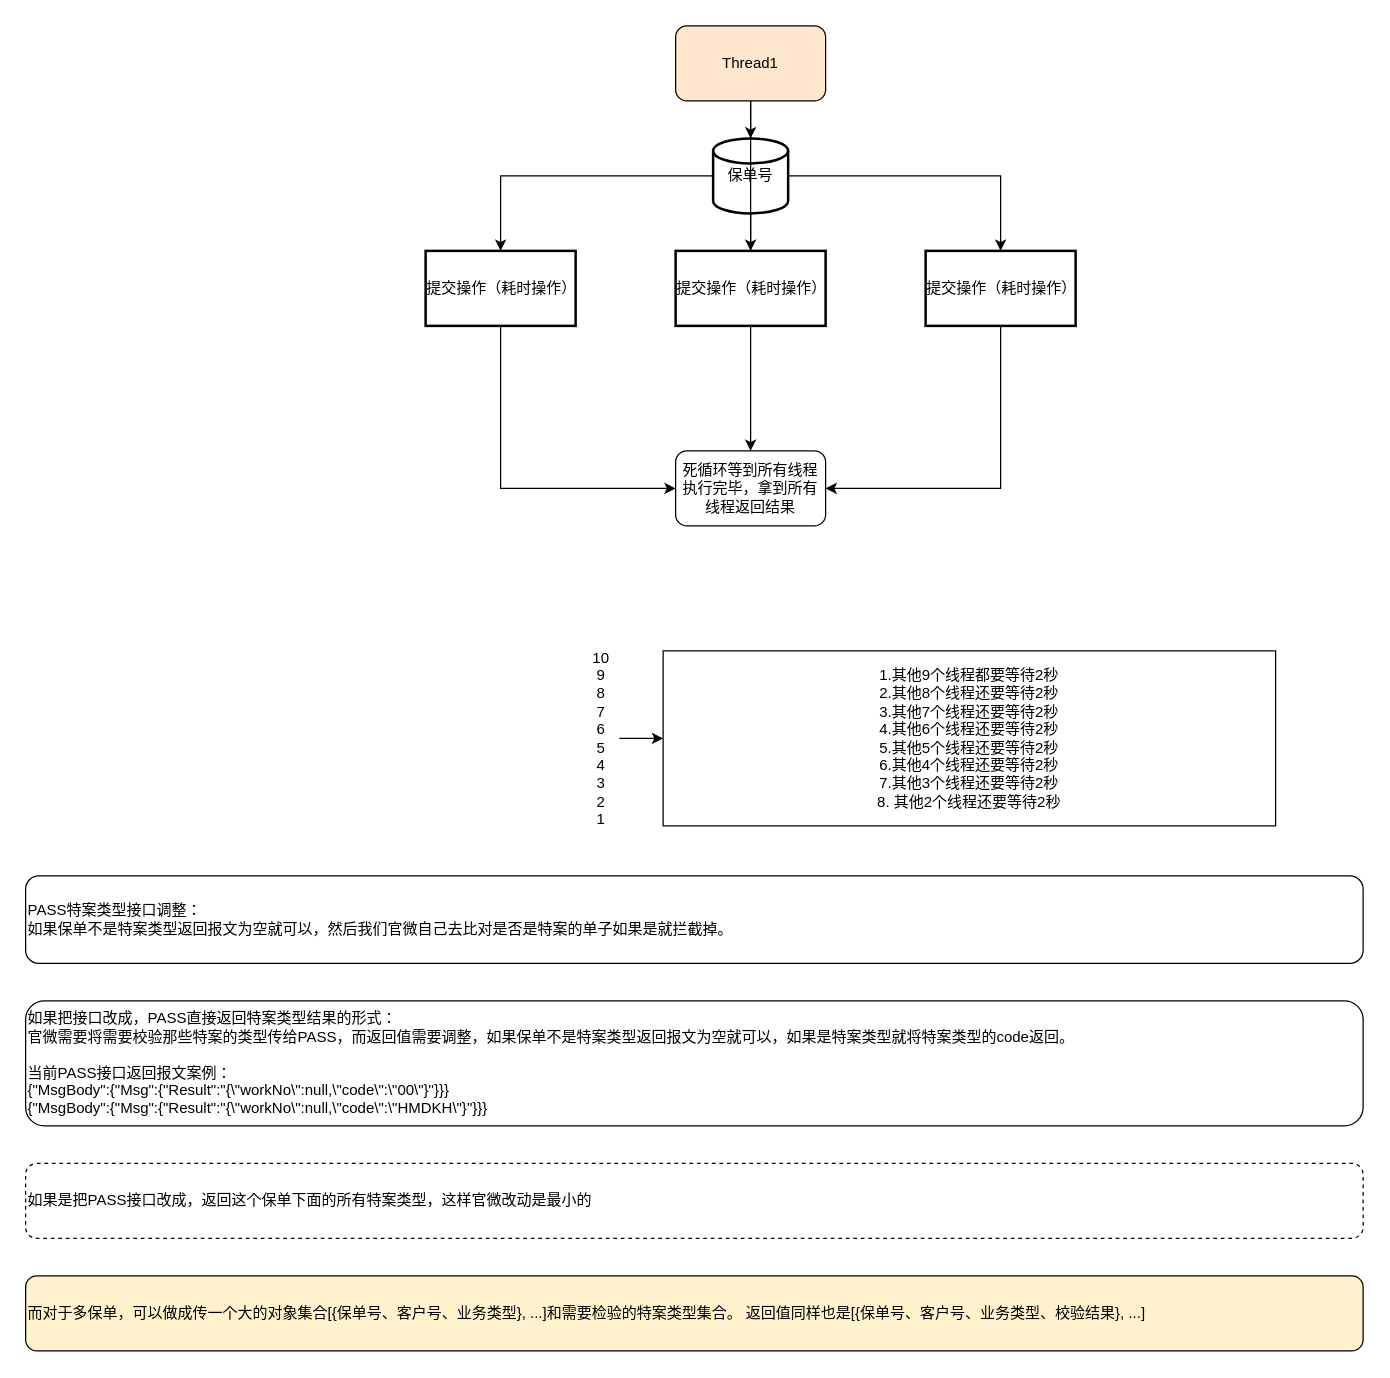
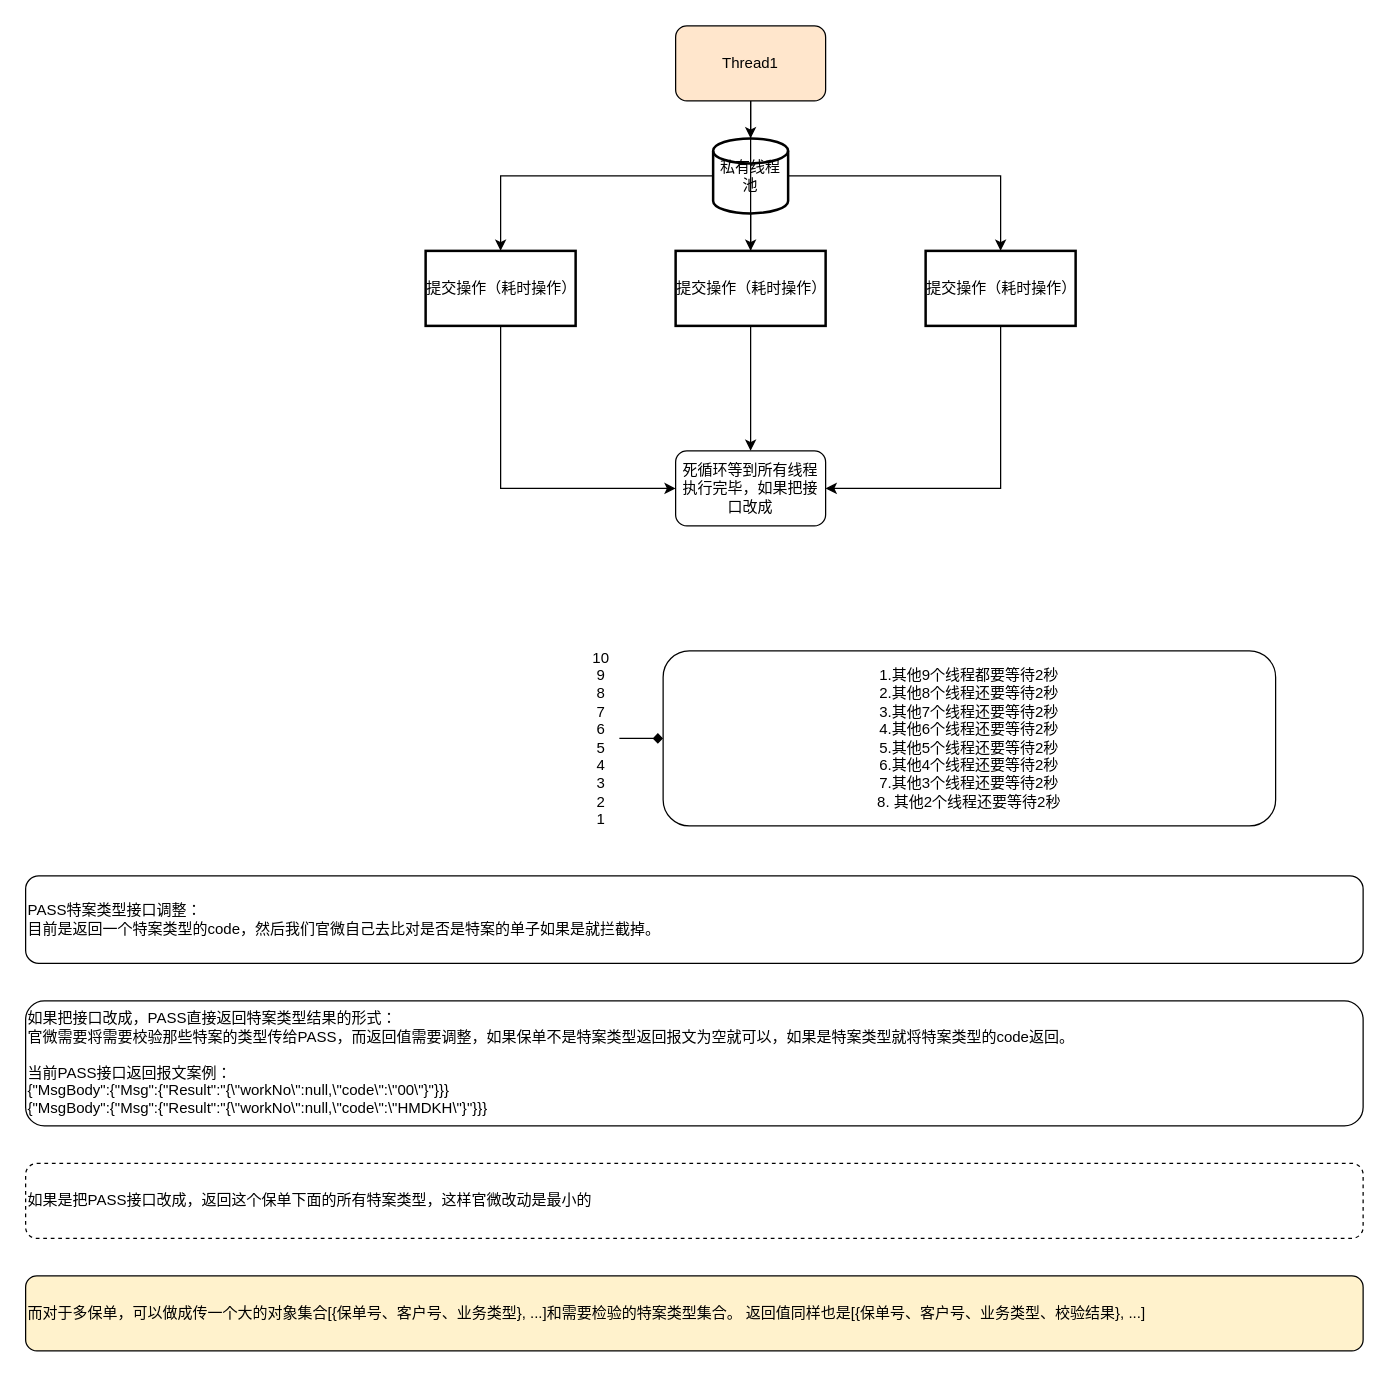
node "保单号": label "保单号" -> "私有线程池"
node "死循环等到所有线程执行完毕，拿到所有线程返回结果": label "死循环等到所有线程执行完毕，拿到所有线程返回结果" -> "死循环等到所有线程执行完毕，如果把接口改成"
edge "10 9 8 7 6 5 4 3 2 1" -> "1.其他9个线程都要等待2秒 2.其他8个线程还要等待2秒 3.其他7个线程还要等待2秒 4.其他6个线程还要等待2秒 5.其他5个线程还要等待2秒 6.其他4个线程还要等待2秒 7.其他3个线程还要等待2秒 8. 其他2个线程还要等待2秒": arrowhead classic -> diamond
node "1.其他9个线程都要等待2秒 2.其他8个线程还要等待2秒 3.其他7个线程还要等待2秒 4.其他6个线程还要等待2秒 5.其他5个线程还要等待2秒 6.其他4个线程还要等待2秒 7.其他3个线程还要等待2秒 8. 其他2个线程还要等待2秒": shape rectangle -> rounded rectangle
node "PASS特案类型接口调整： 如果保单不是特案类型返回报文为空就可以，然后我们官微自己去比对是否是特案的单子如果是就拦截掉。": label "PASS特案类型接口调整： 如果保单不是特案类型返回报文为空就可以，然后我们官微自己去比对是否是特案的单子如果是就拦截掉。" -> "PASS特案类型接口调整： 目前是返回一个特案类型的code，然后我们官微自己去比对是否是特案的单子如果是就拦截掉。"
